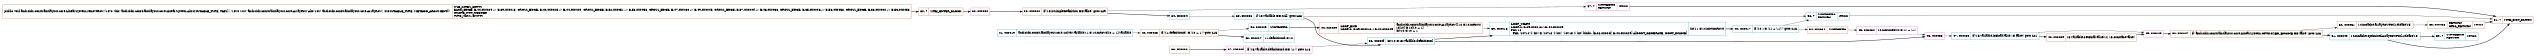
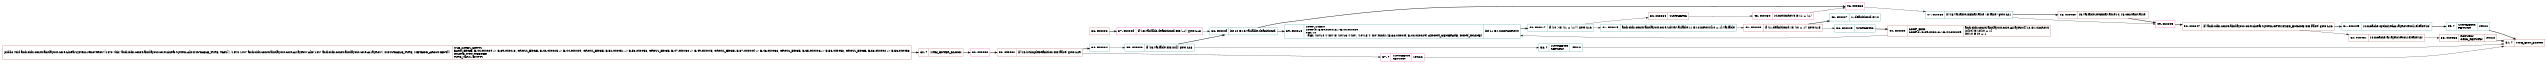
edge "57: ?" -> "31: ?": style bold -> solid
edge "40: 0x0017" -> "58: ?": now "40: 0x0017" -> "41: 0x0019"
edge "51: 0x0049" -> "31: ?": now "59: ?" -> "31: ?"
